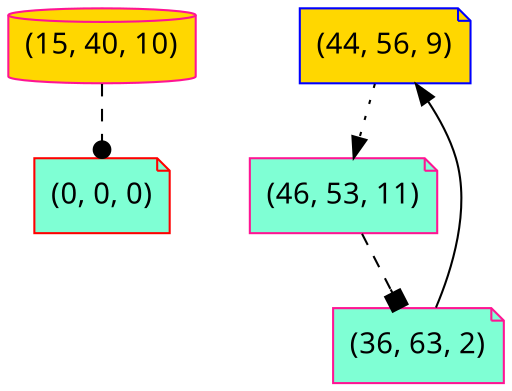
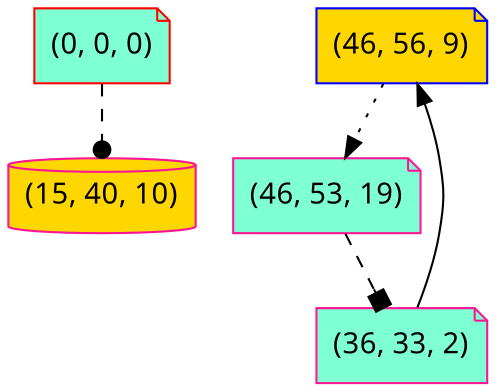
node "(44, 56, 9)": label "(44, 56, 9)" -> "(46, 56, 9)"
edge "(15, 40, 10)" -> "(0, 0, 0)": reversed
node "(46, 53, 11)": label "(46, 53, 11)" -> "(46, 53, 19)"
node "(36, 63, 2)": label "(36, 63, 2)" -> "(36, 33, 2)"
